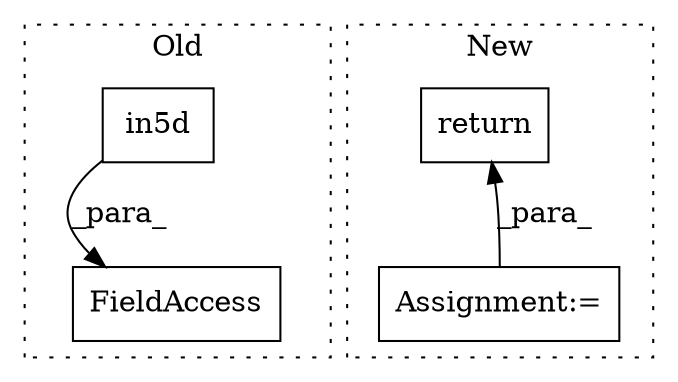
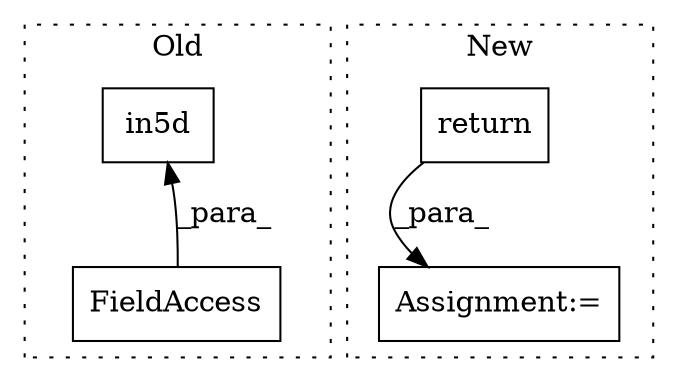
edge "in5d" -> "FieldAccess": reversed
edge "Assignment:=" -> "return": reversed
